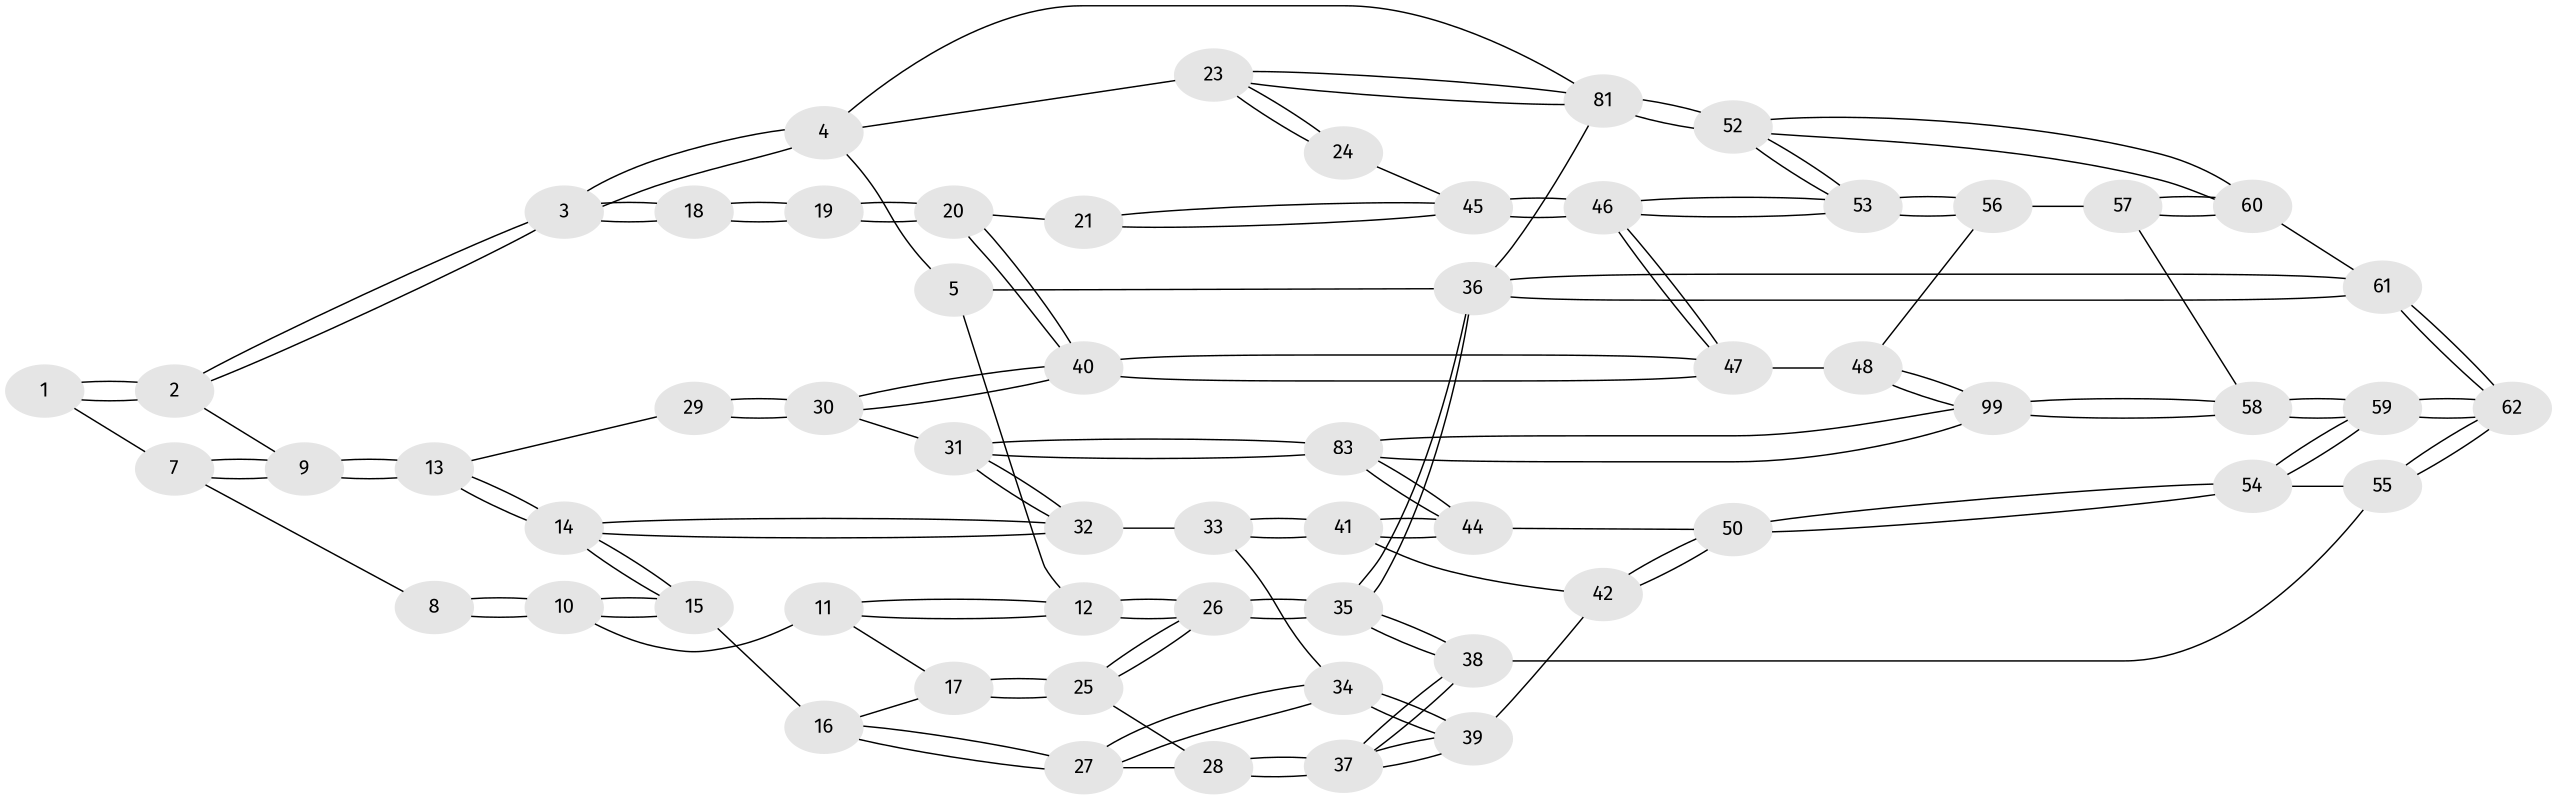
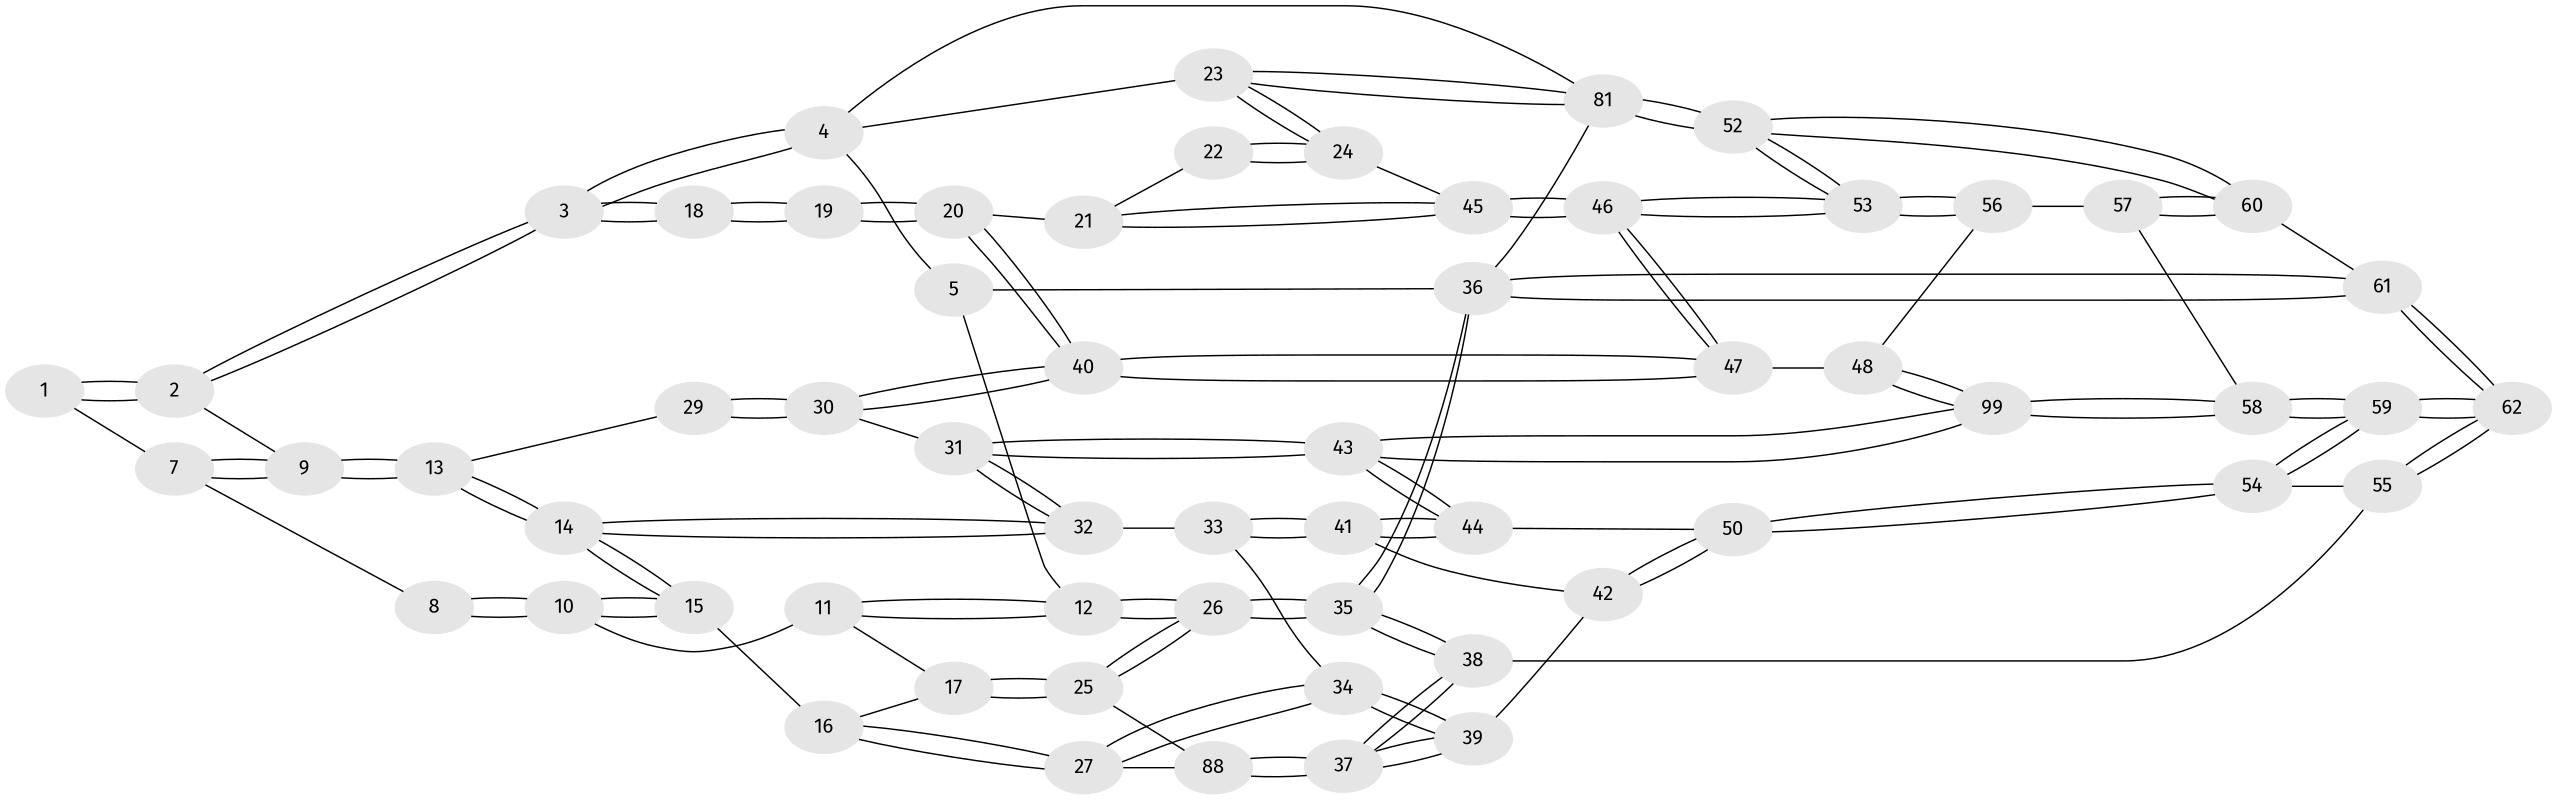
node "22": added
node "83": label "83" -> "43"
node "28": label "28" -> "88"
